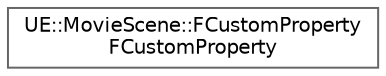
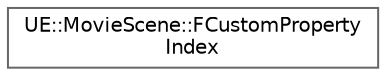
node "UE::MovieScene::FCustomProperty FCustomProperty": label "UE::MovieScene::FCustomProperty FCustomProperty" -> "UE::MovieScene::FCustomProperty Index"
